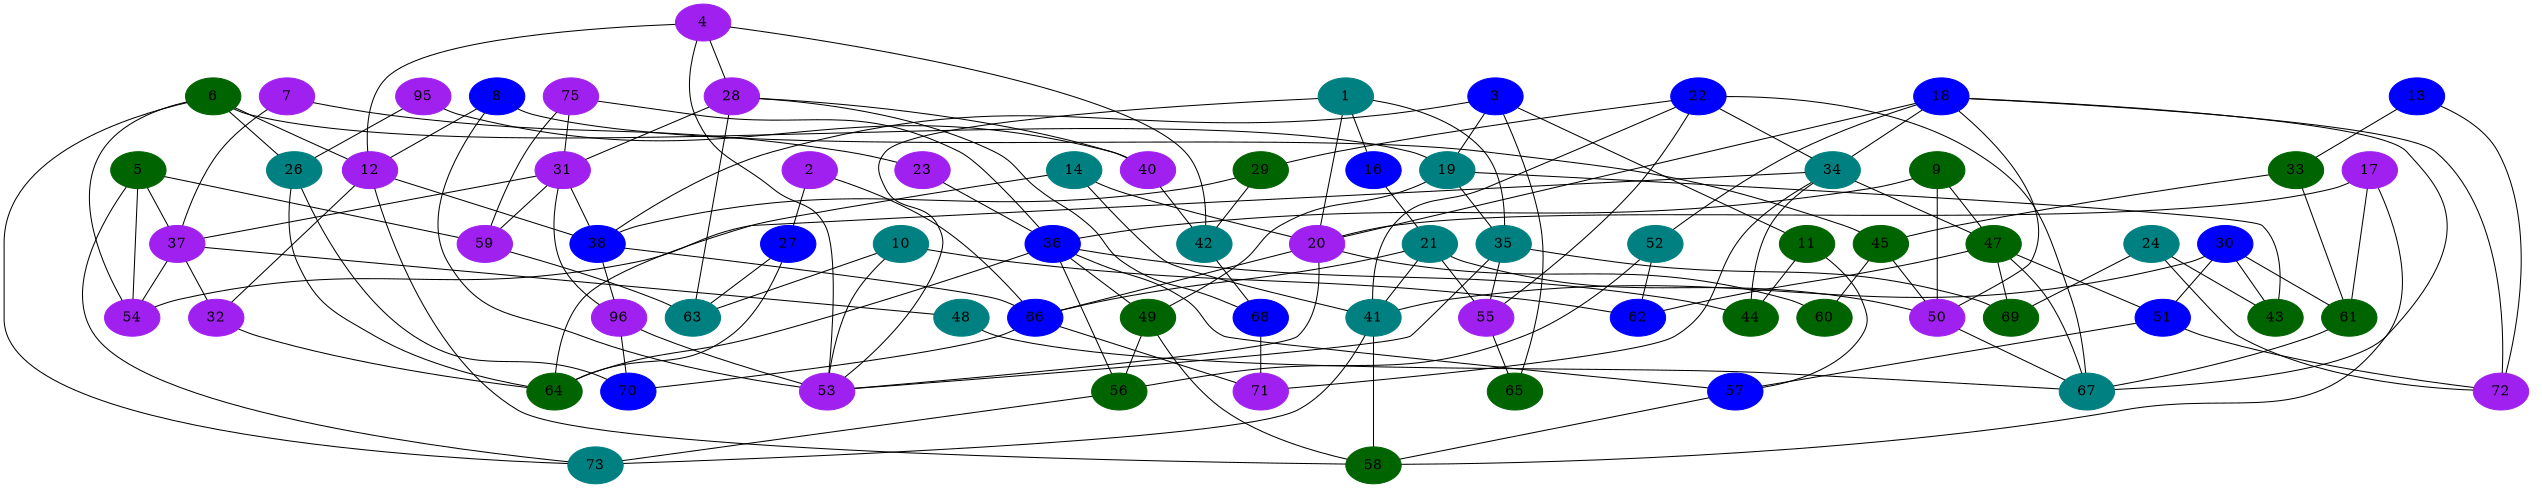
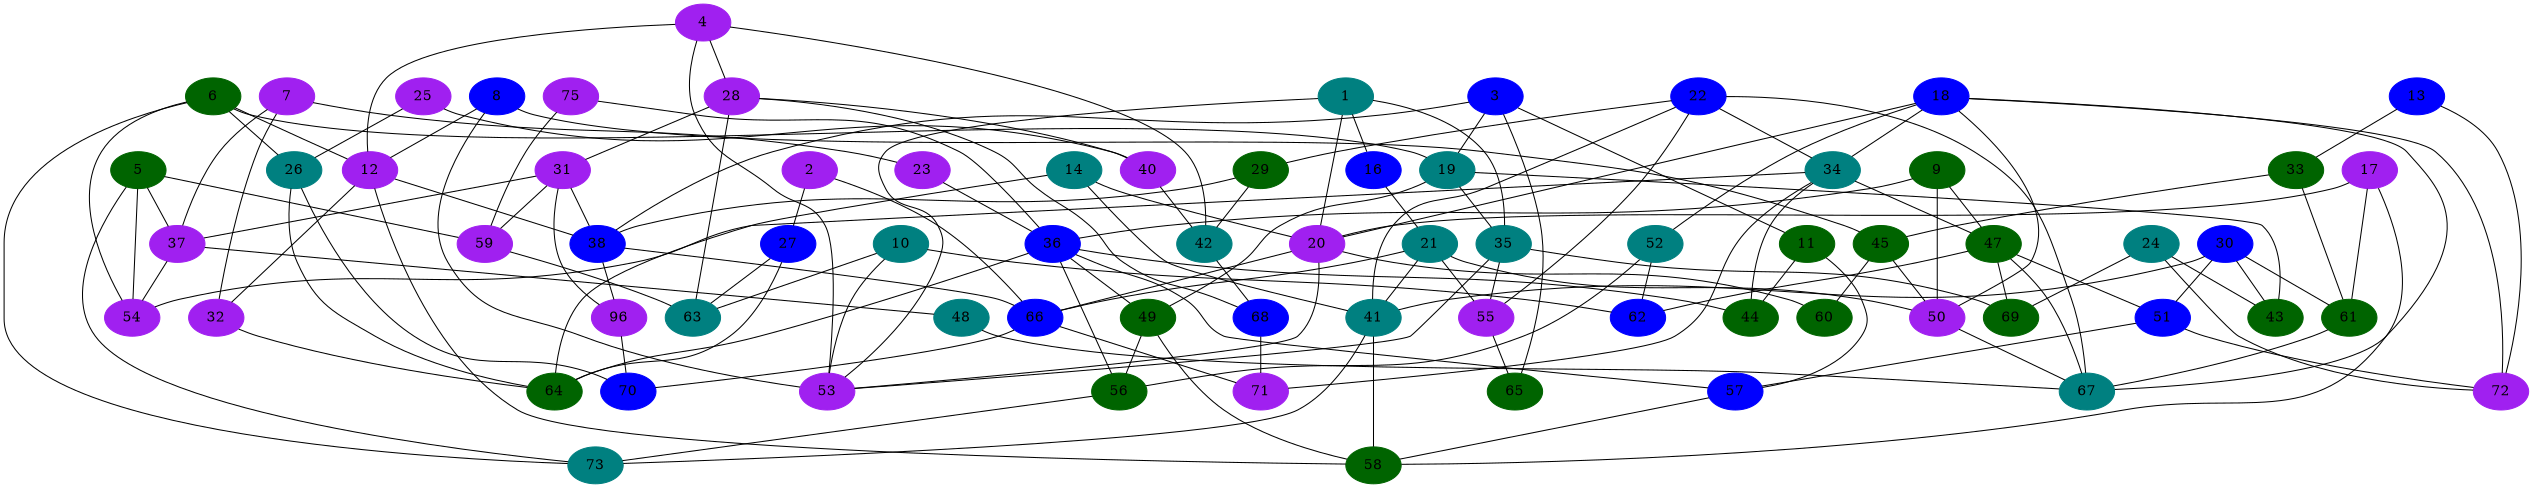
node "95": label "95" -> "25"
edge "75" -- "31": removed
edge "37" -- "32": now "7" -- "32"
edge "96" -- "53": removed
